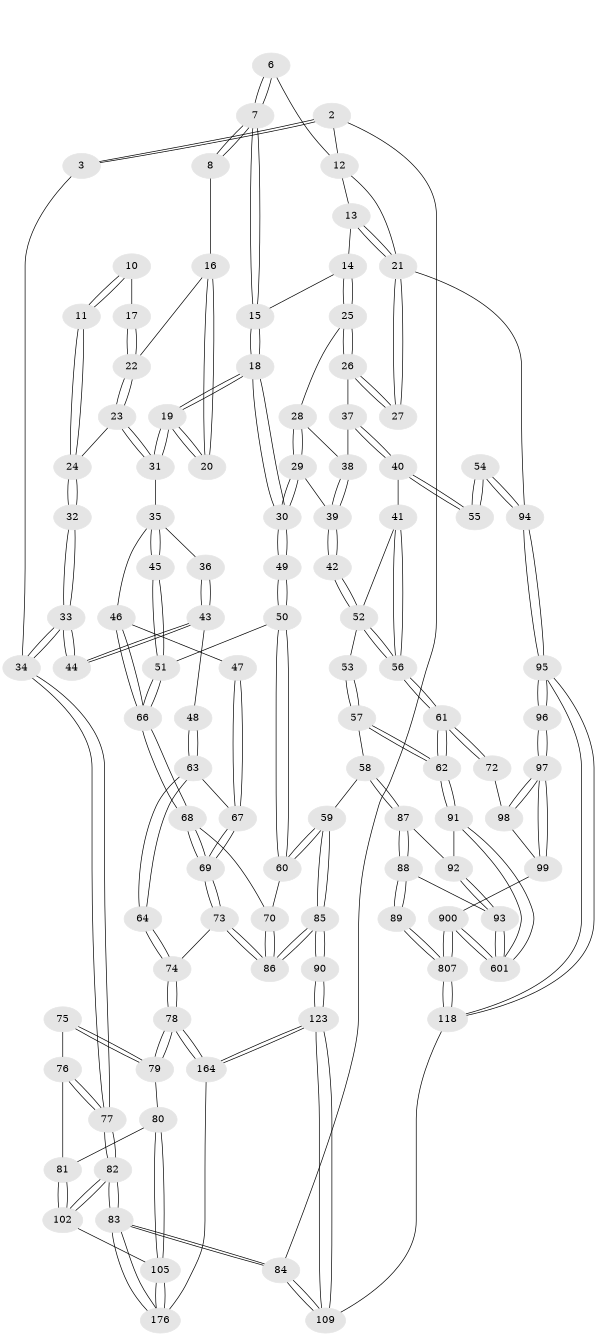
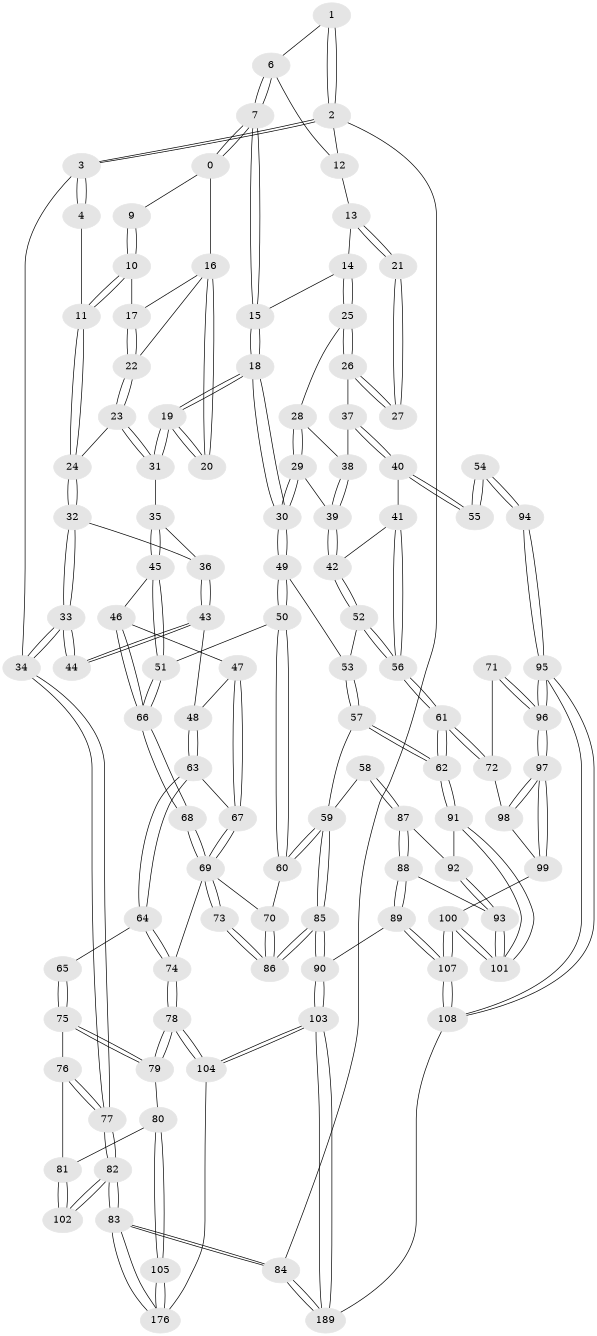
node "1": added
node "8": label "8" -> "0"
edge "12" -- "21": removed
node "4": added
node "9": added
edge "16" -- "17": added
edge "21" -- "94": removed
edge "32" -- "36": added
edge "35" -- "46": now "45" -- "46"
edge "41" -- "52": now "41" -- "42"
edge "49" -- "53": added
node "71": added
edge "47" -- "48": added
edge "57" -- "58": now "57" -- "59"
edge "68" -- "70": now "69" -- "70"
node "900": label "900" -> "100"
edge "89" -- "90": added
edge "73" -- "74": now "69" -- "74"
node "65": added
node "807": label "807" -> "107"
node "601": label "601" -> "101"
node "123": label "123" -> "103"
node "118": label "118" -> "108"
node "164": label "164" -> "104"
edge "102" -- "105": removed
node "109": label "109" -> "189"
